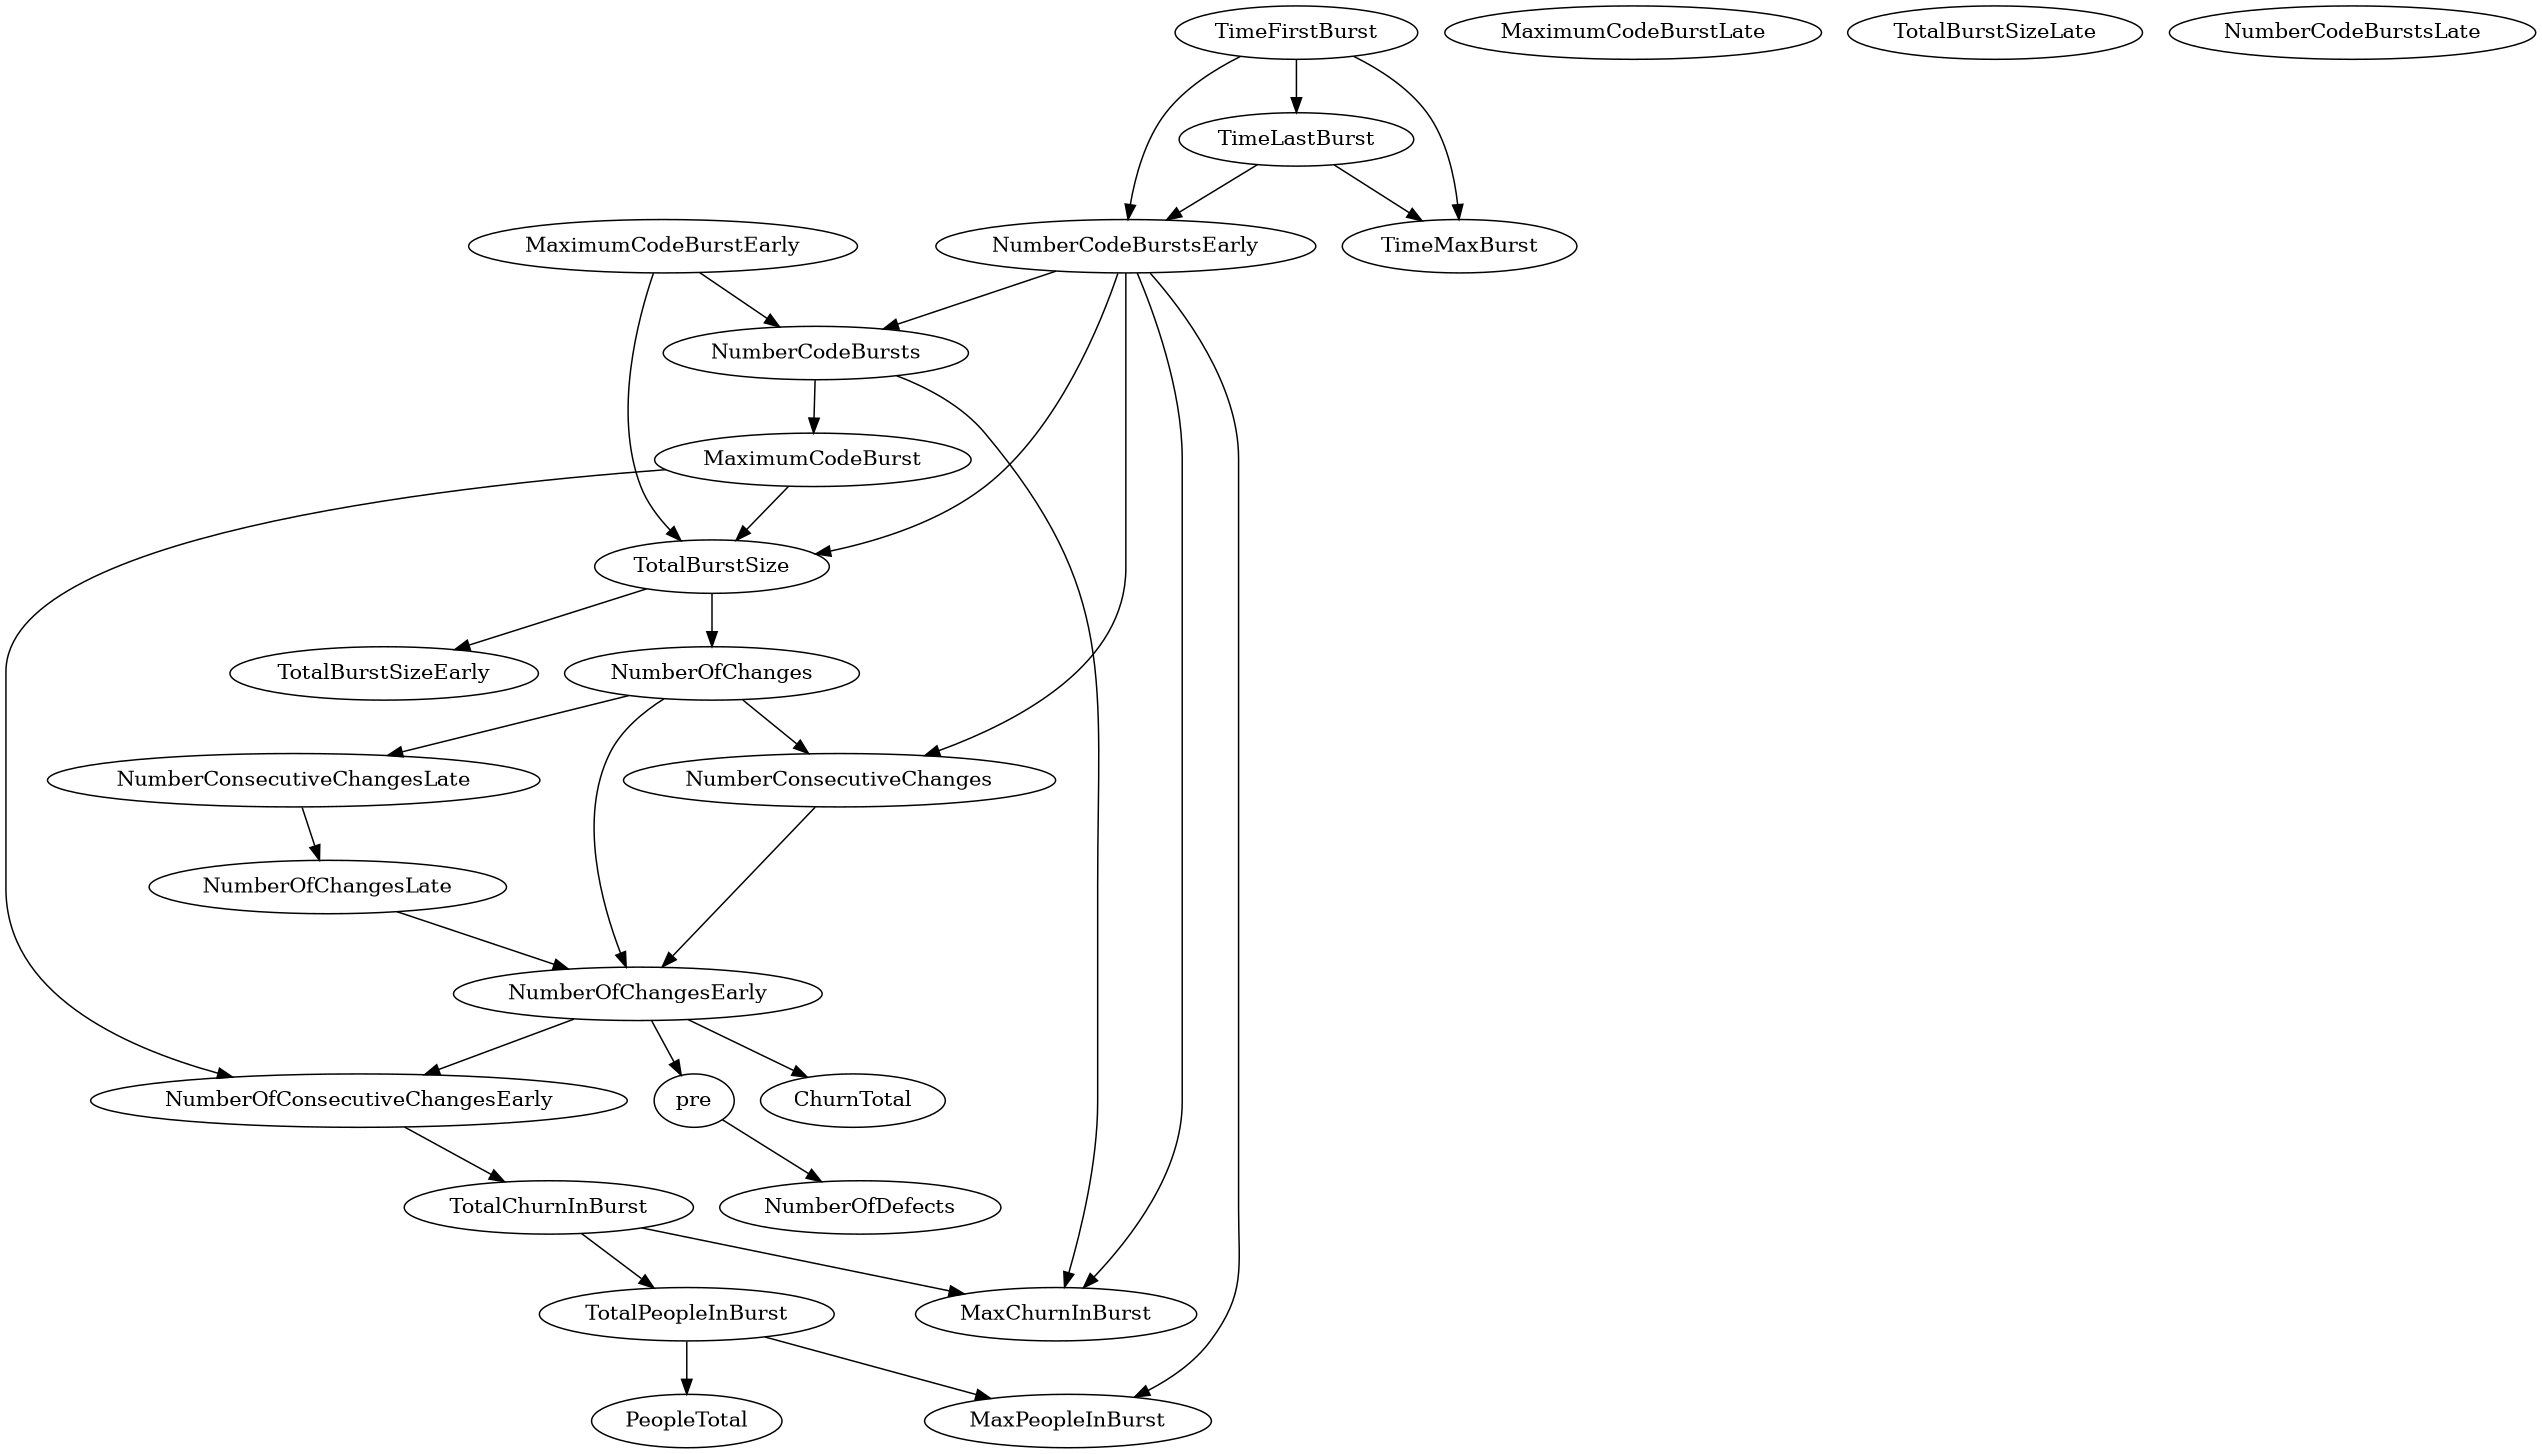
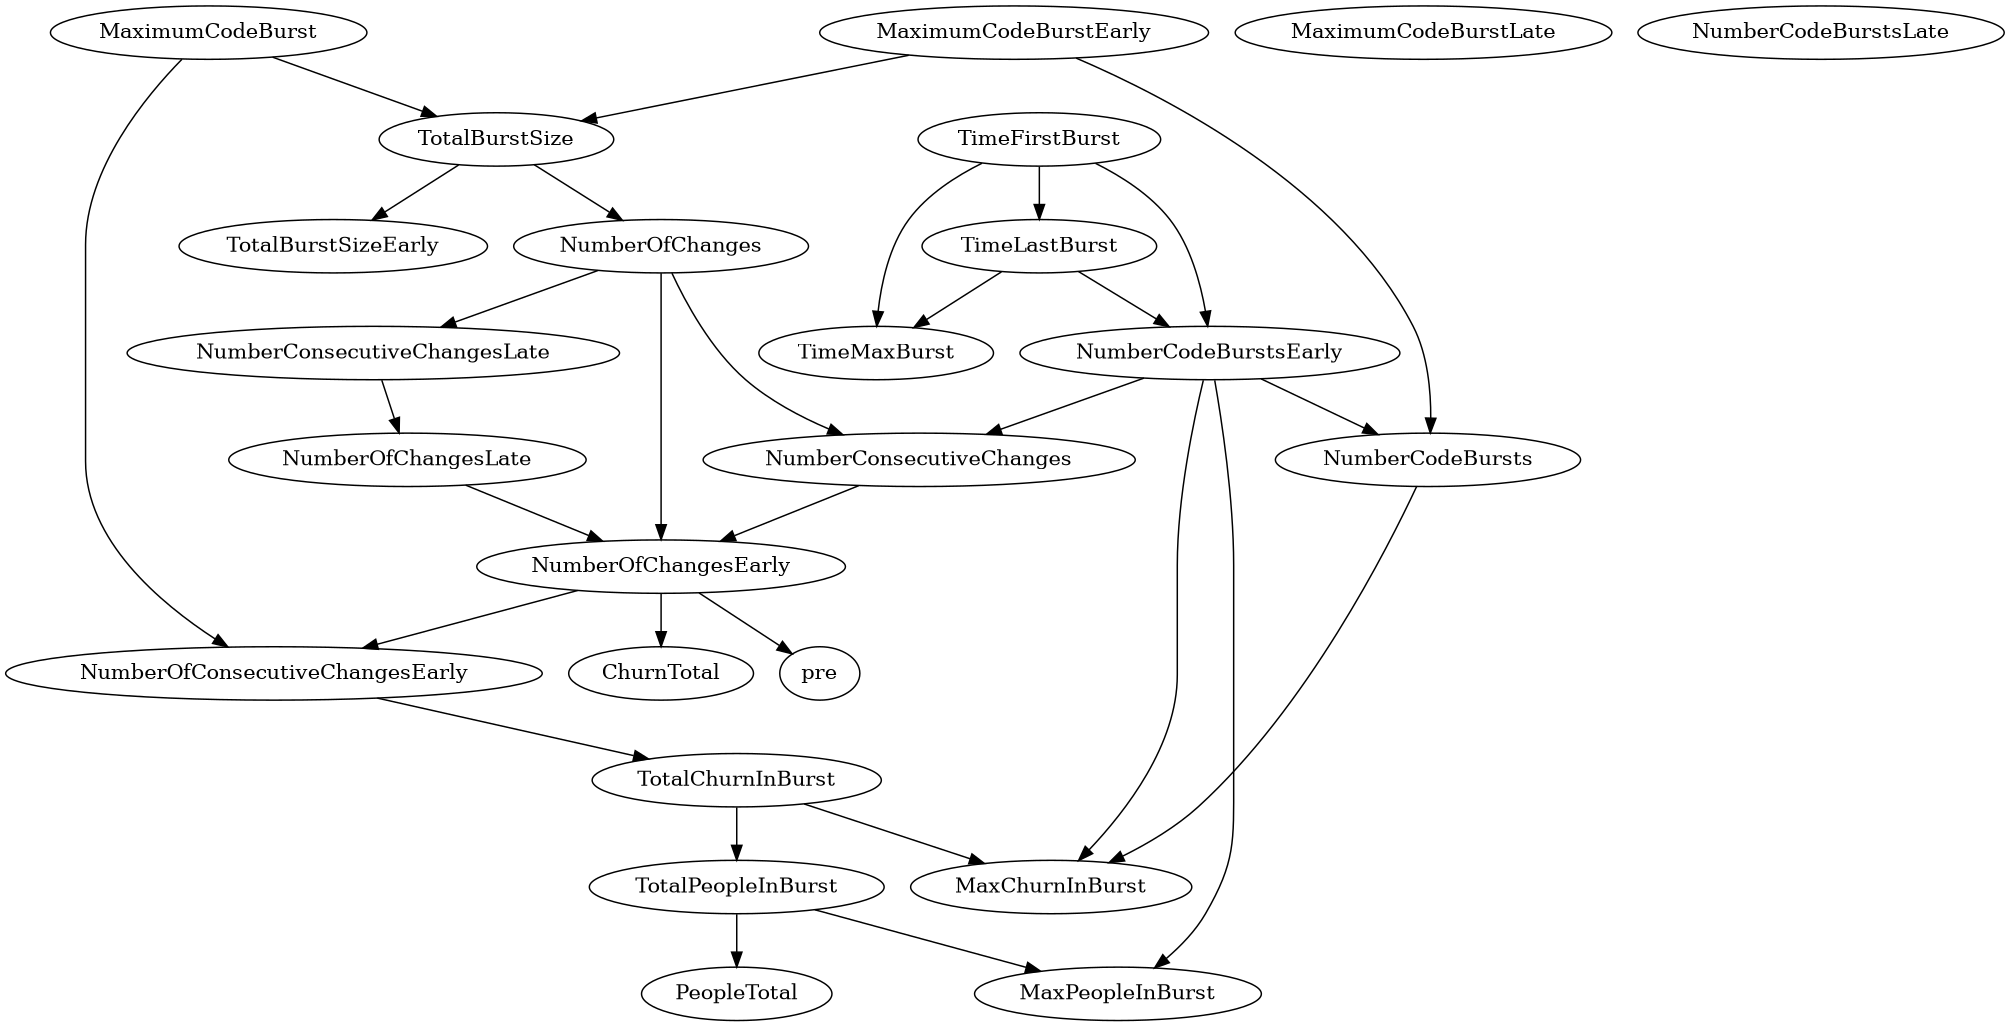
node "TotalBurstSizeLate": removed
edge "NumberCodeBursts" -> "MaximumCodeBurst": removed
edge "NumberCodeBurstsEarly" -> "TotalBurstSize": removed
node "NumberOfDefects": removed
